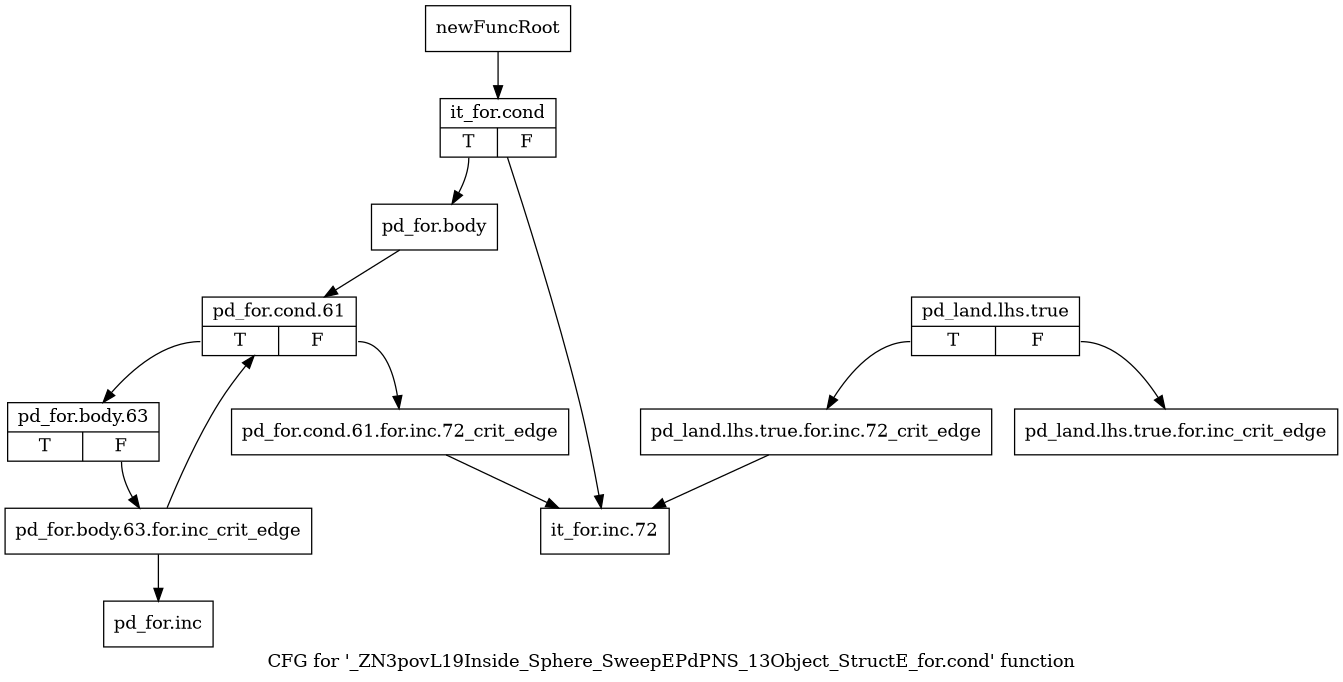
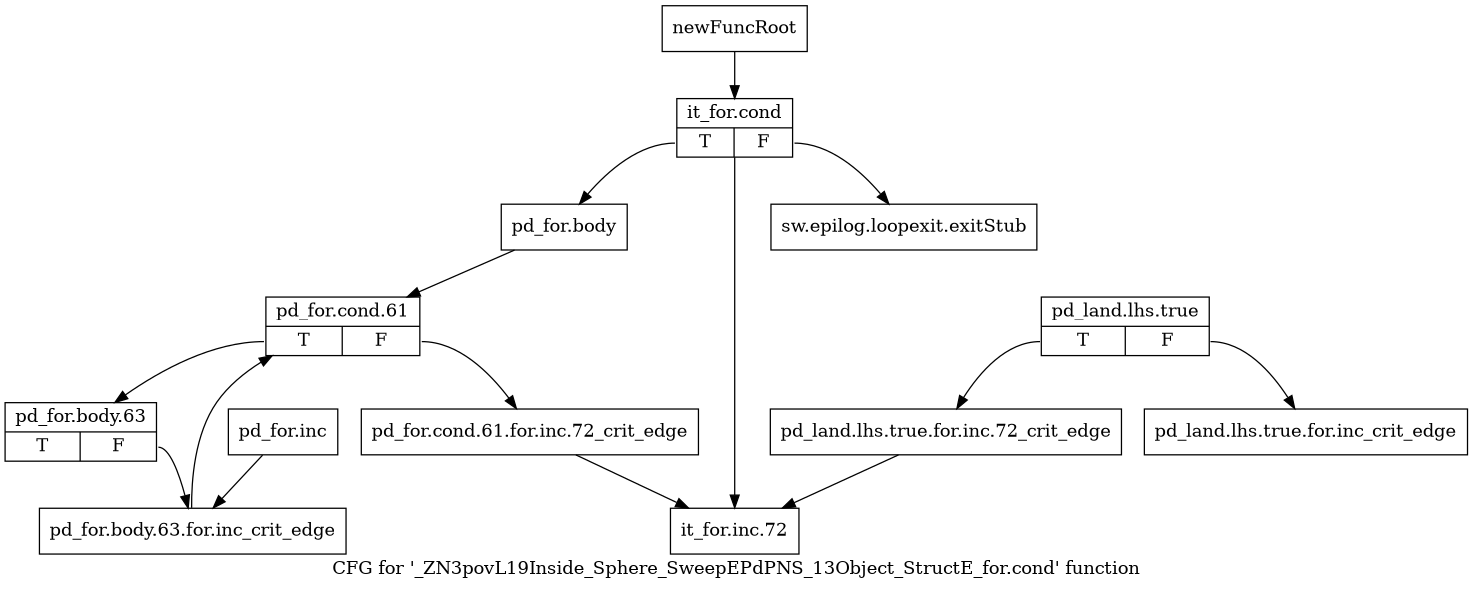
node "sw.epilog.loopexit.exitStub": added
edge "pd_for.body.63.for.inc_crit_edge" -> "pd_for.inc": reversed
